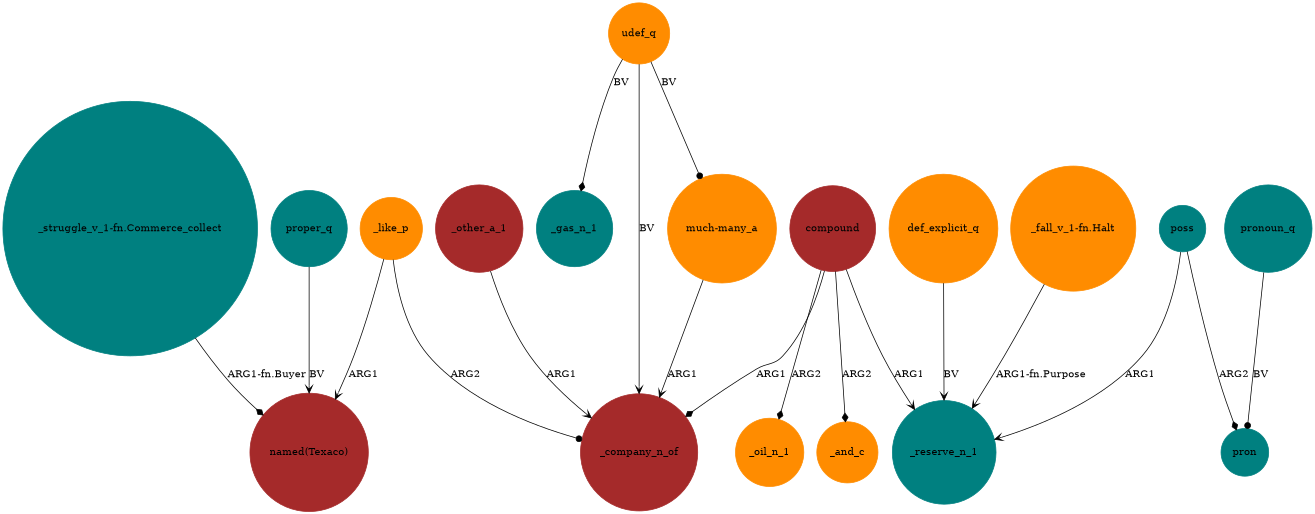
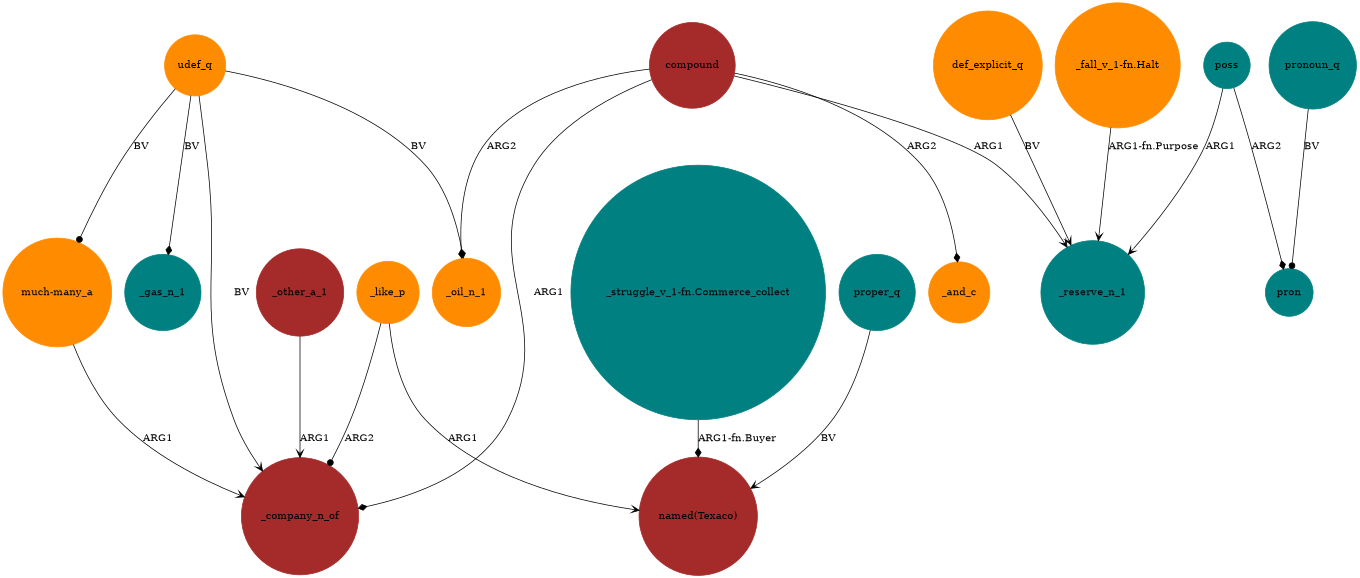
edge "udef_q" -> "_oil_n_1": added, label "BV"
